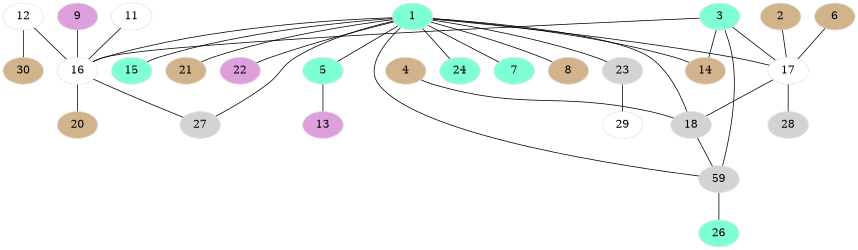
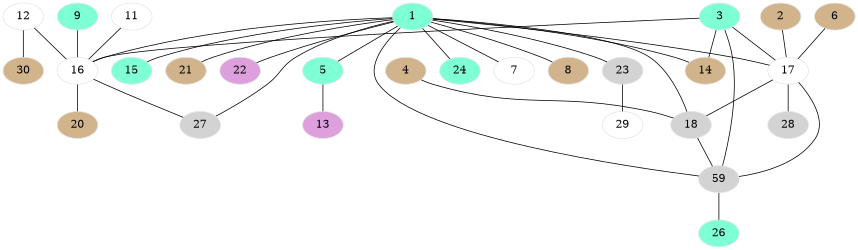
node "9": fillcolor plum -> aquamarine
node "7": fillcolor aquamarine -> white
edge "17" -- "59": added
